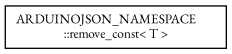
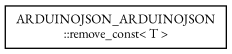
node "ARDUINOJSON_NAMESPACE ::remove_const< T >": label "ARDUINOJSON_NAMESPACE ::remove_const< T >" -> "ARDUINOJSON_ARDUINOJSON ::remove_const< T >"
